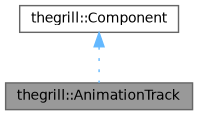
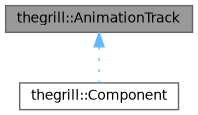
edge "thegrill::AnimationTrack" -> "thegrill::Component": reversed
